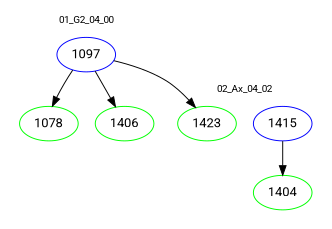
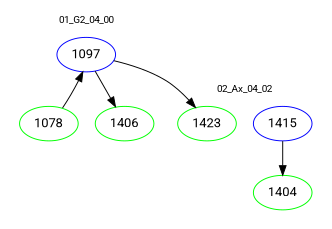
edge "1097" -> "1078": reversed
